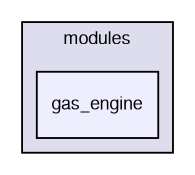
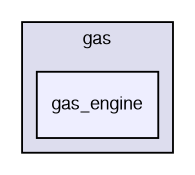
cluster "modules": label "modules" -> "gas"
